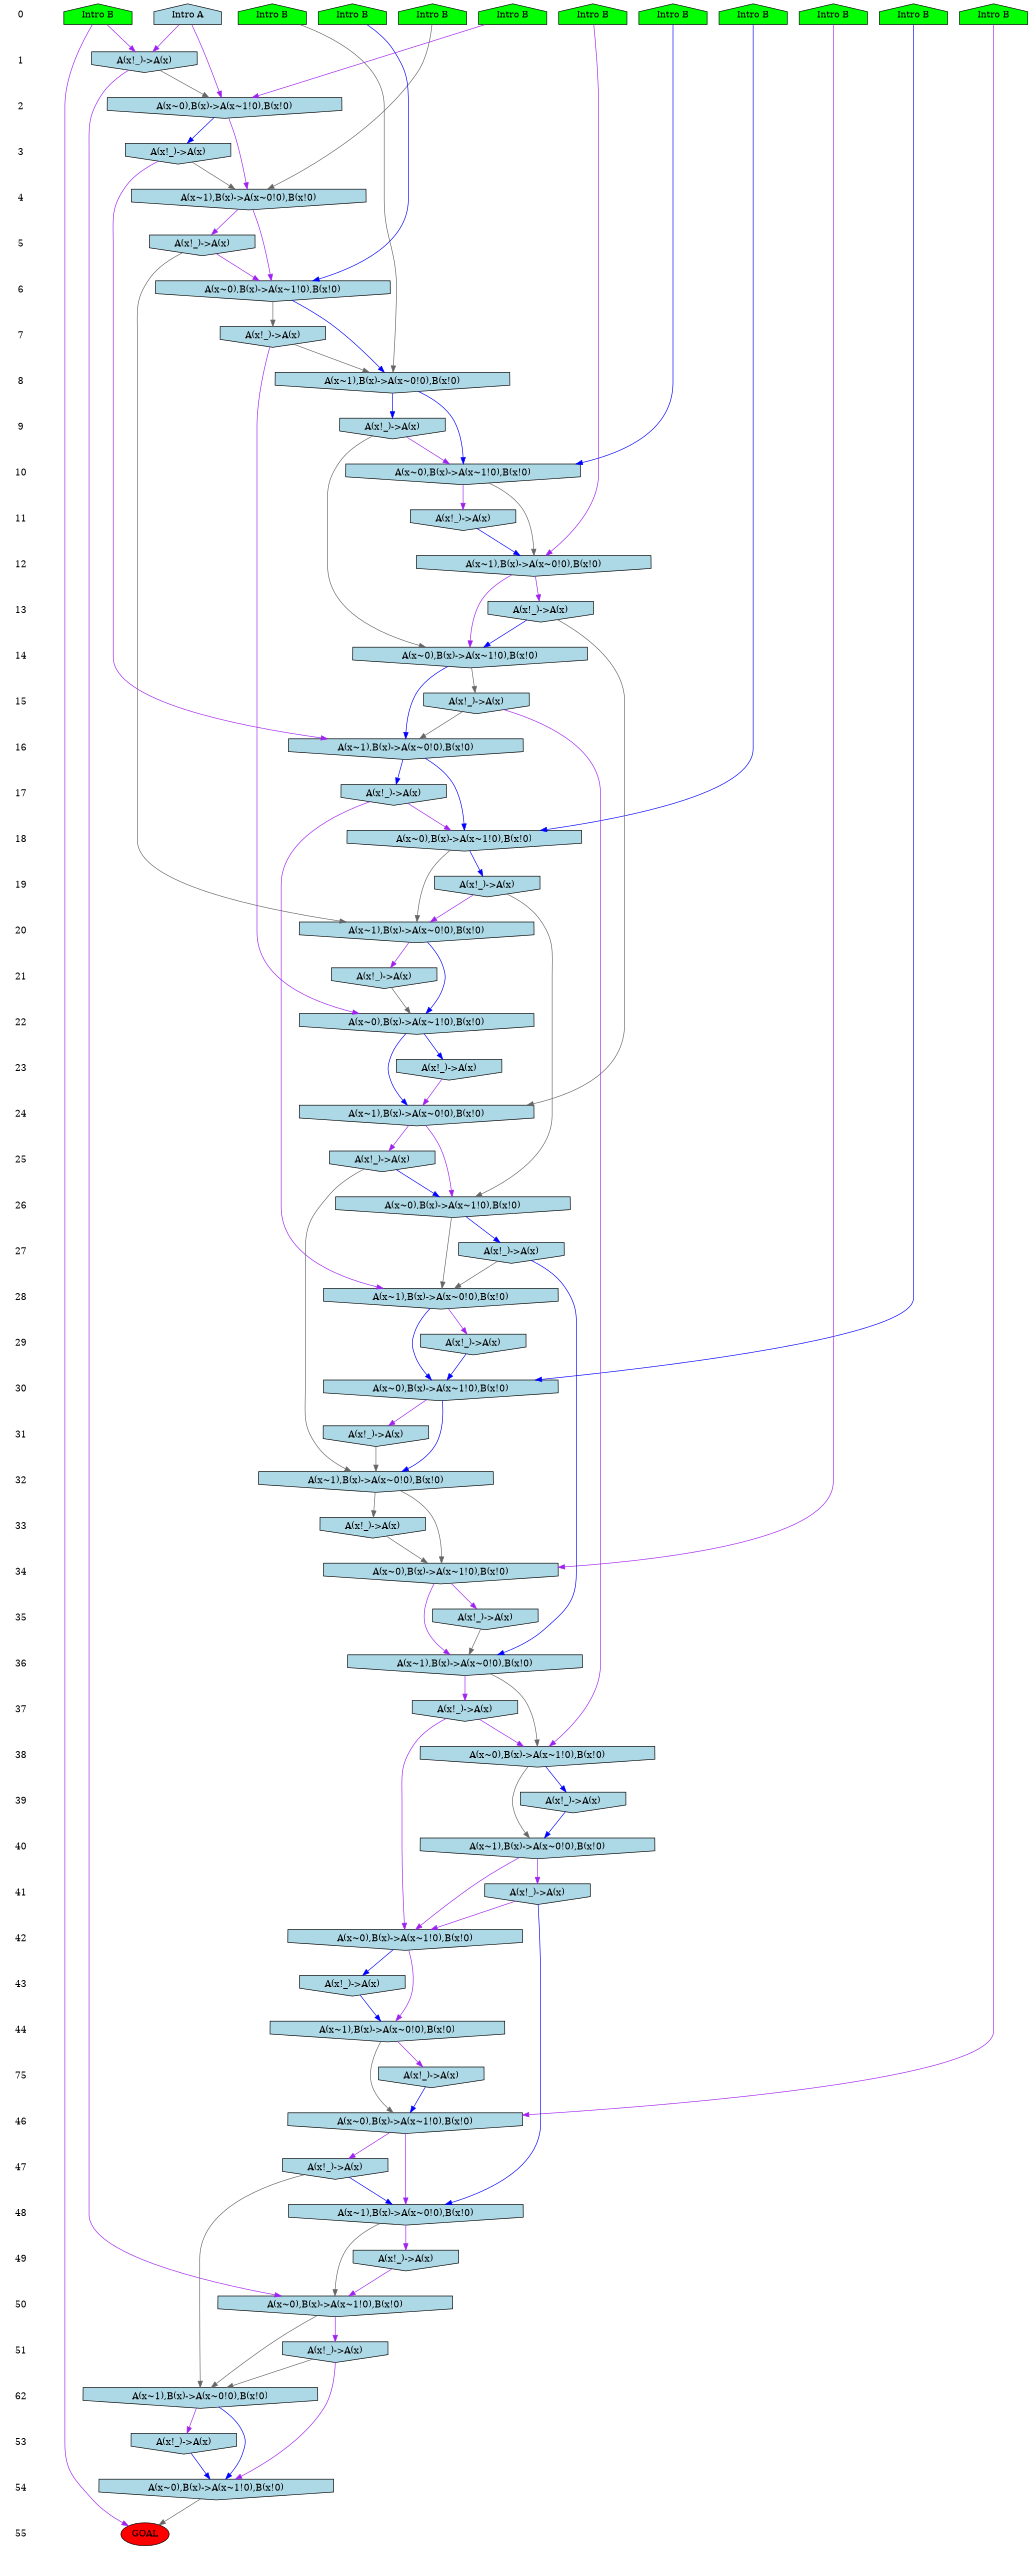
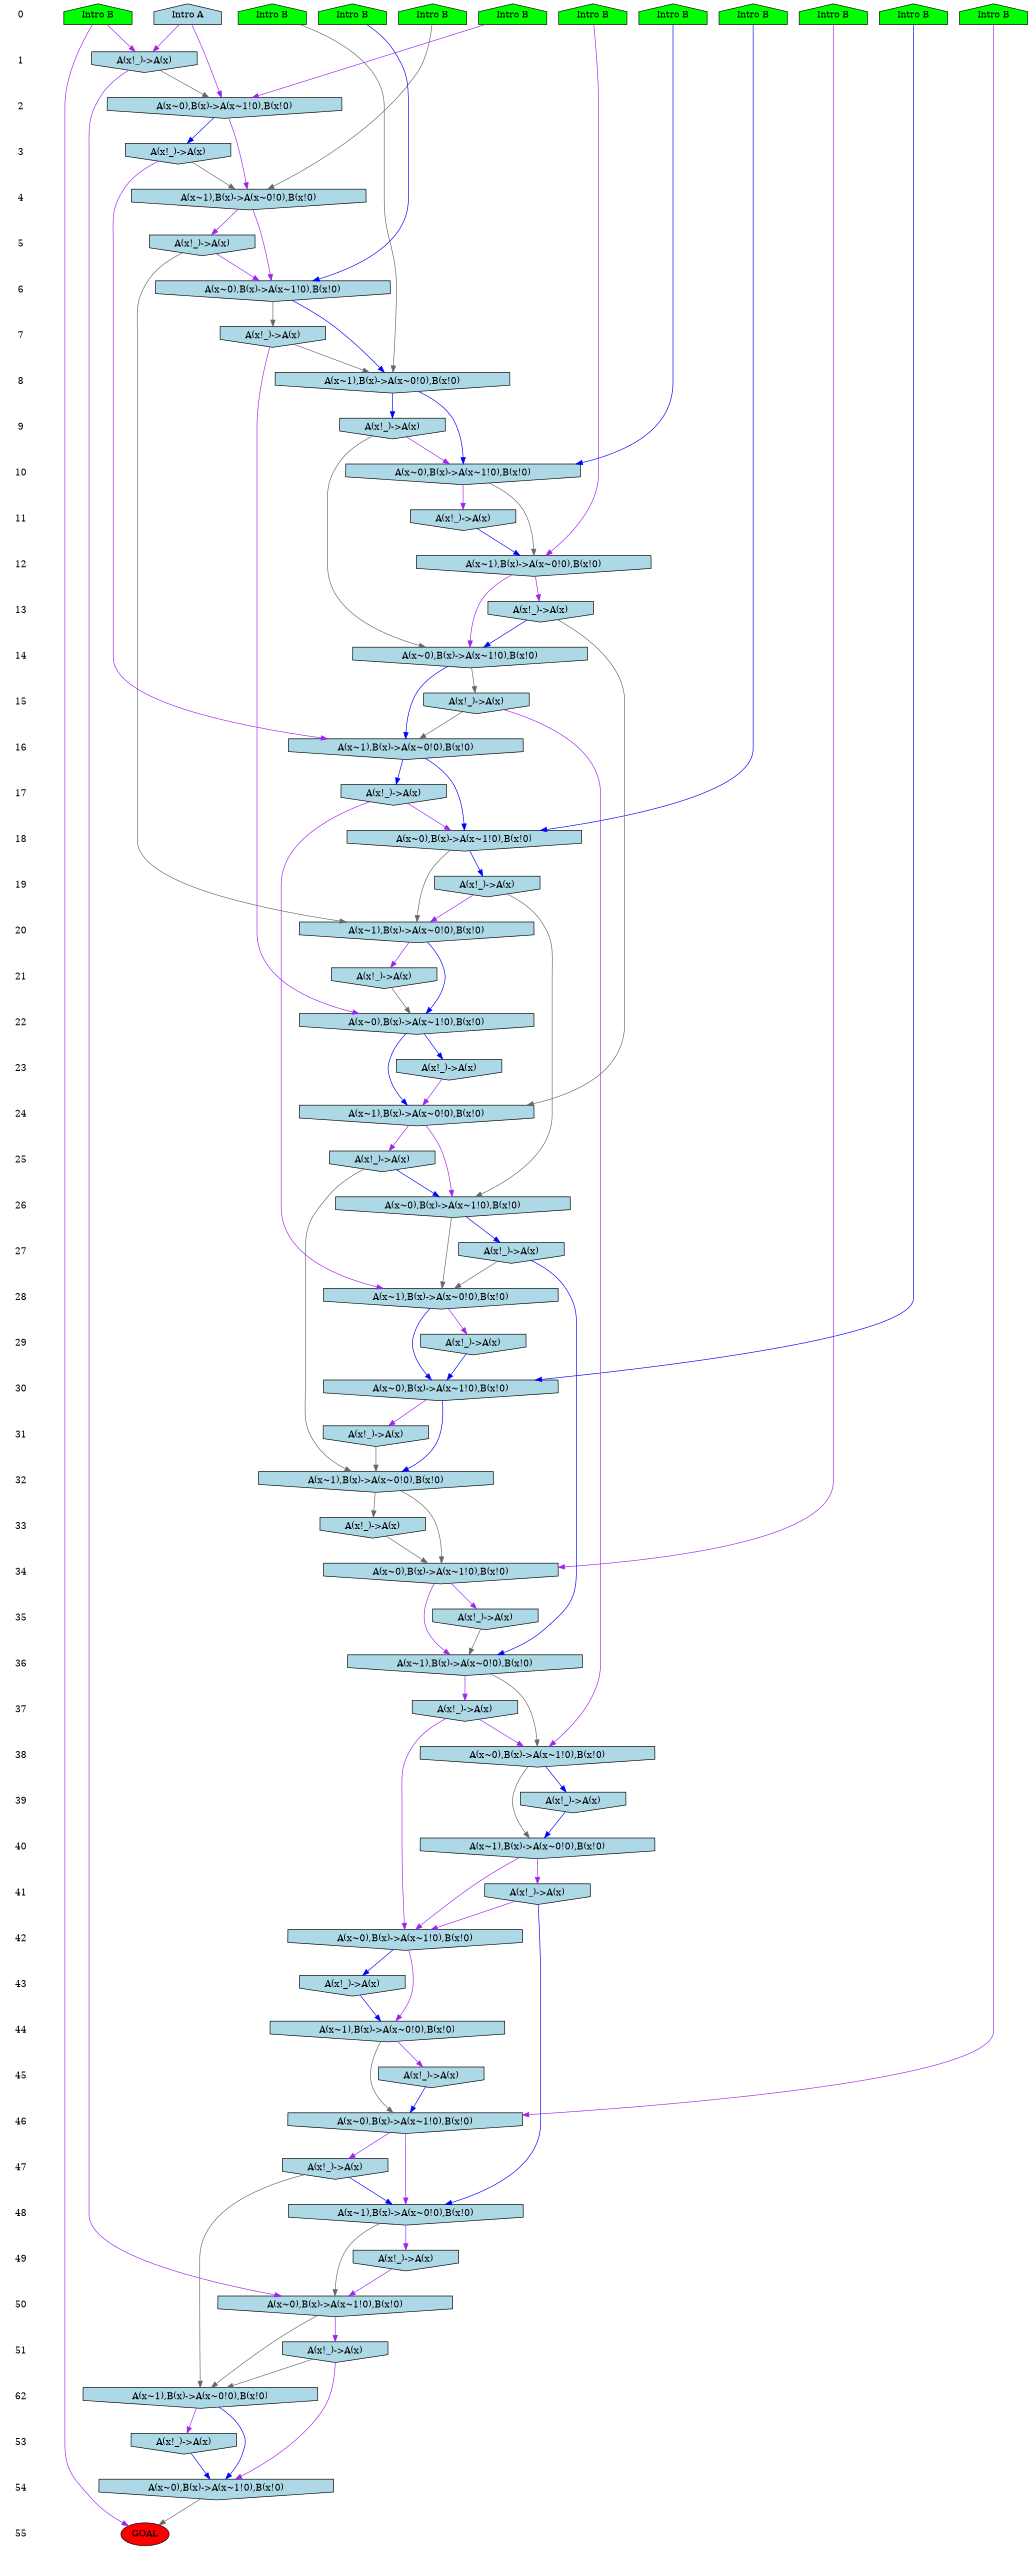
node "75": label "75" -> "45"
